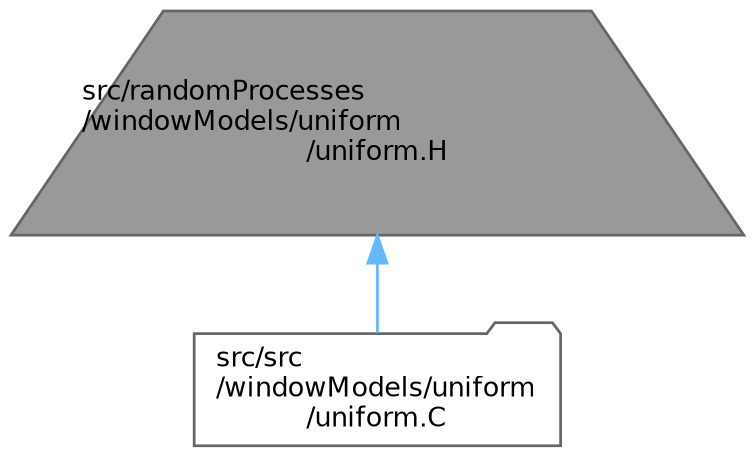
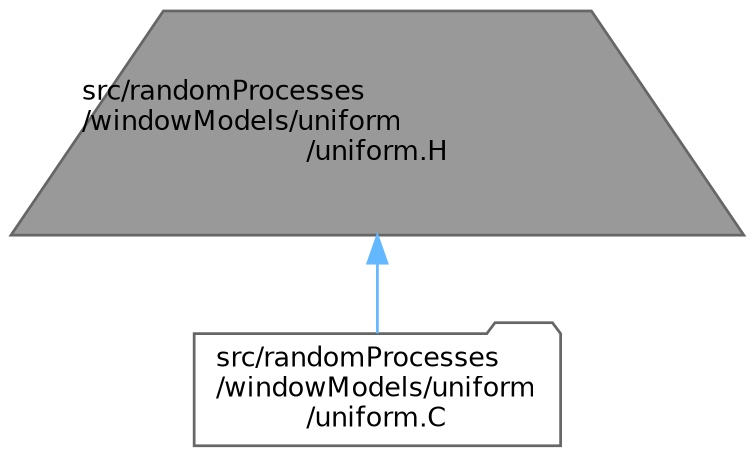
node "src/src /windowModels/uniform /uniform.C": label "src/src /windowModels/uniform /uniform.C" -> "src/randomProcesses /windowModels/uniform /uniform.C"
